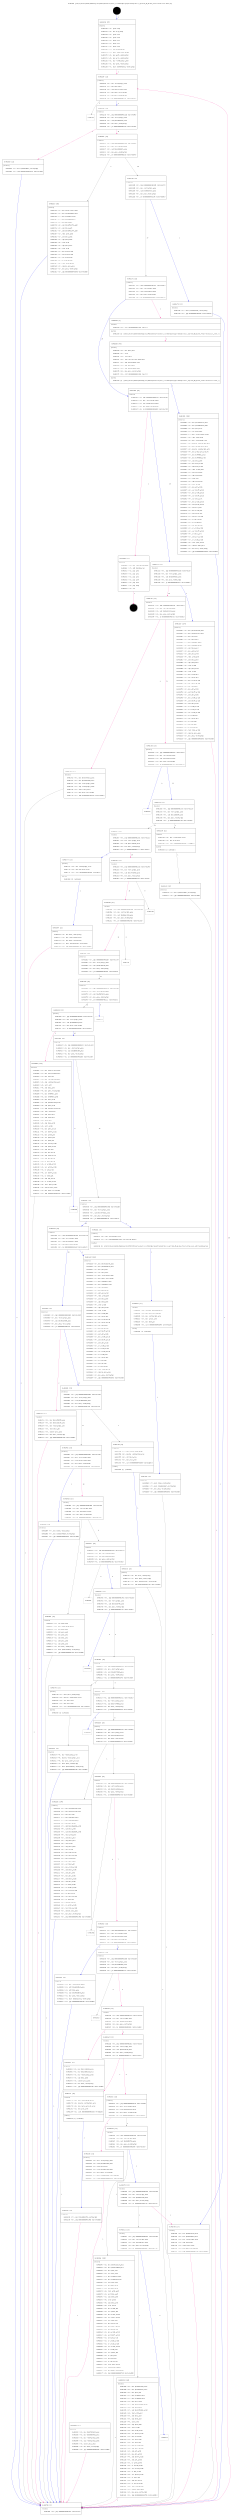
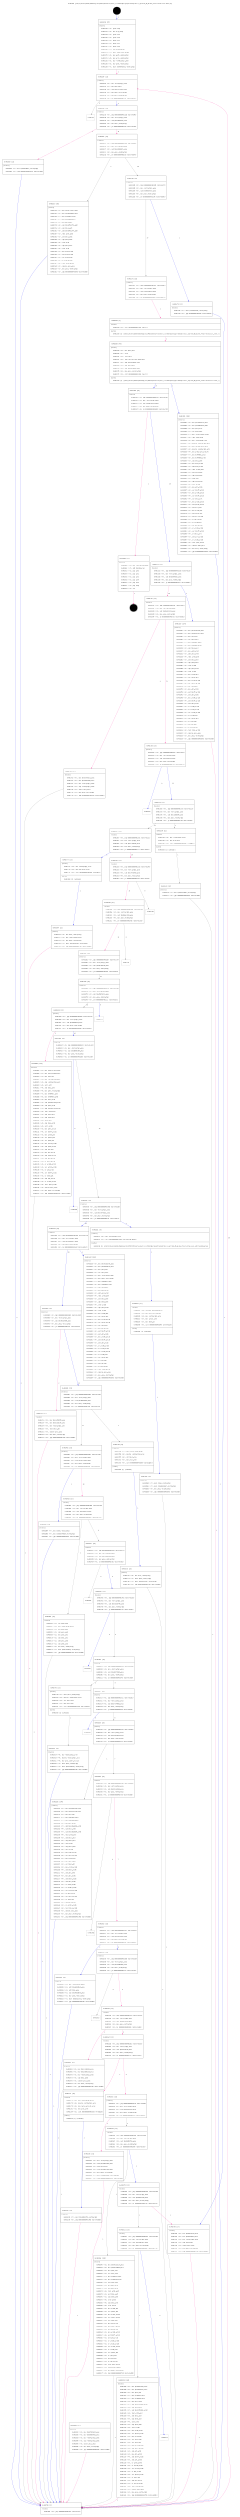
edge "0x4012f1 [25]" -> "0x40130a [25]": now "0x4018d9 [40]" -> "0x40130a [25]"
